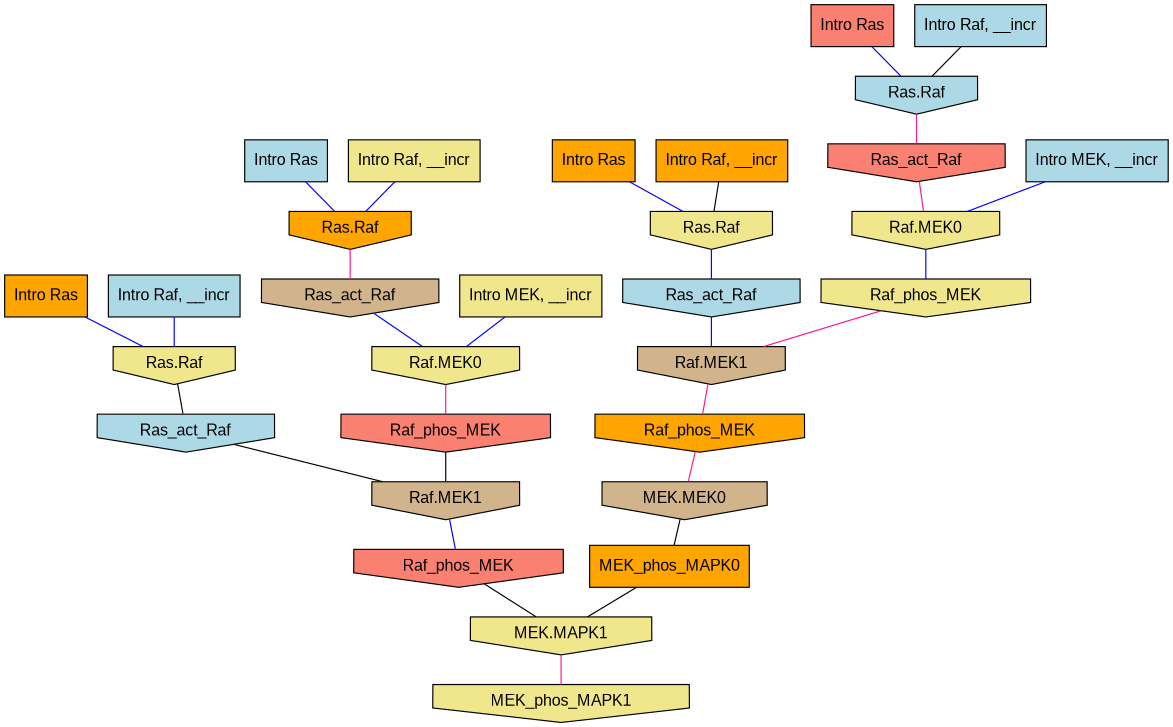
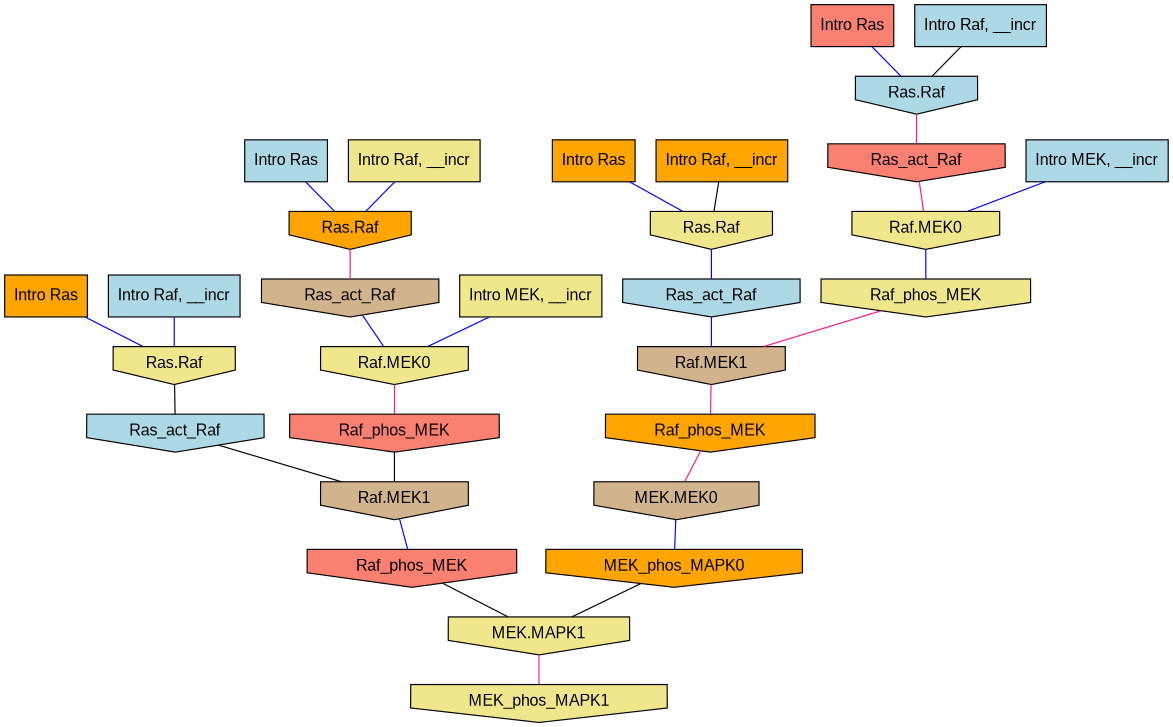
edge "MEK.MEK0" -- "MEK_phos_MAPK0": color black -> blue
node "MEK_phos_MAPK0": shape box -> invhouse
